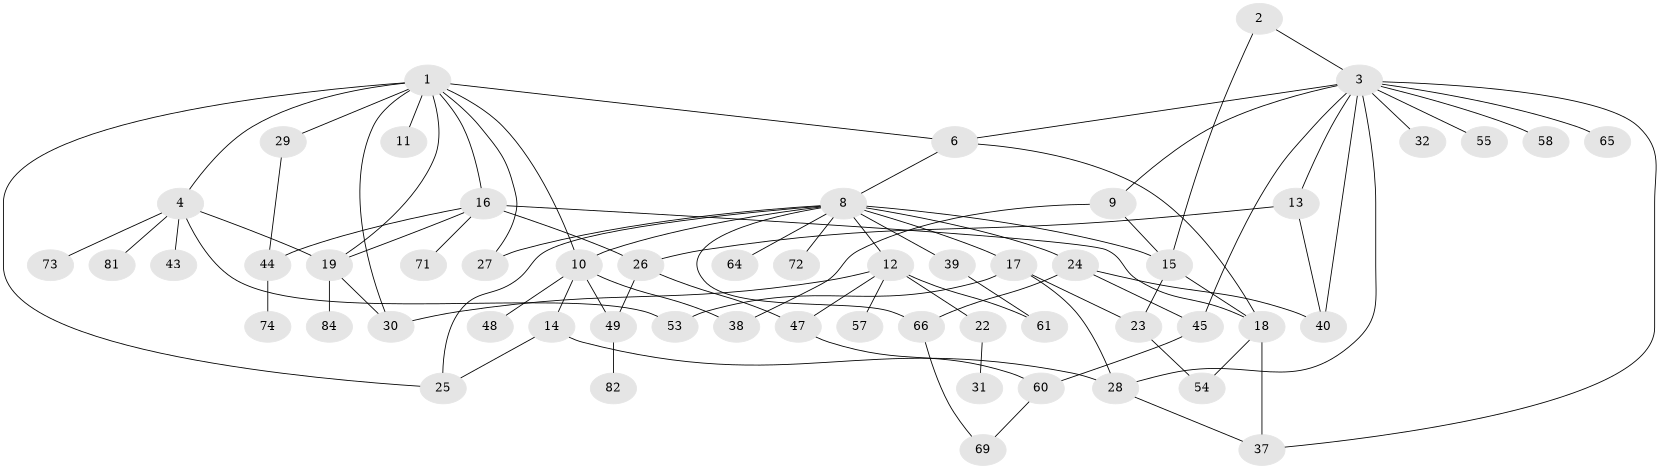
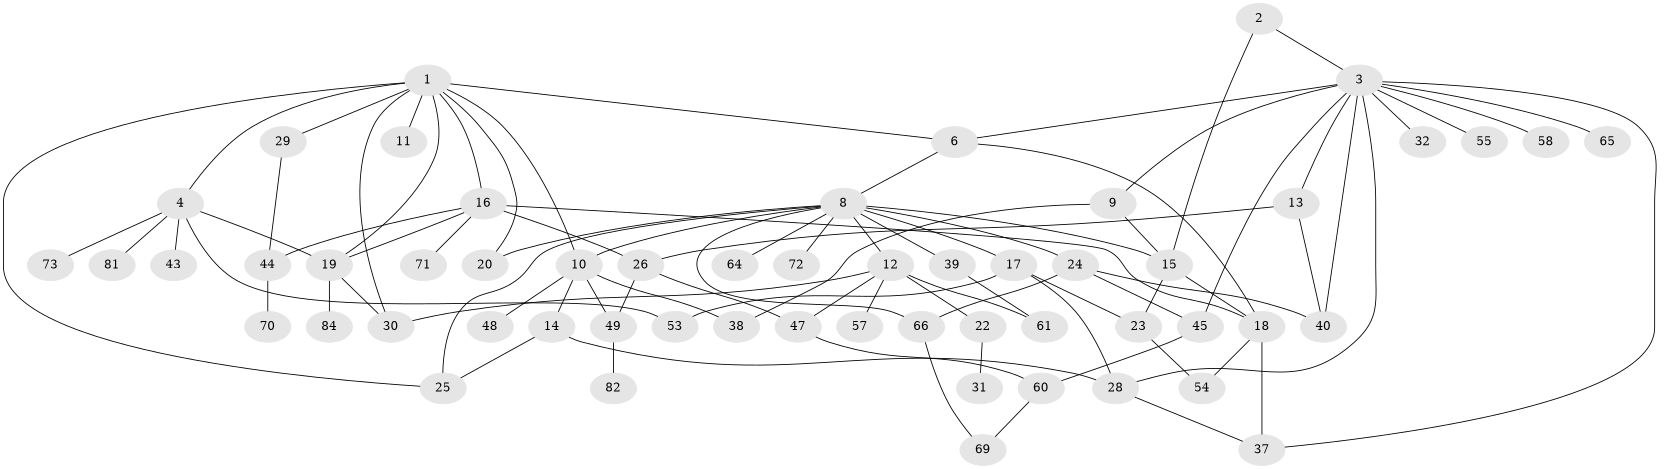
node "27": label "27" -> "20"
node "74": label "74" -> "70"
